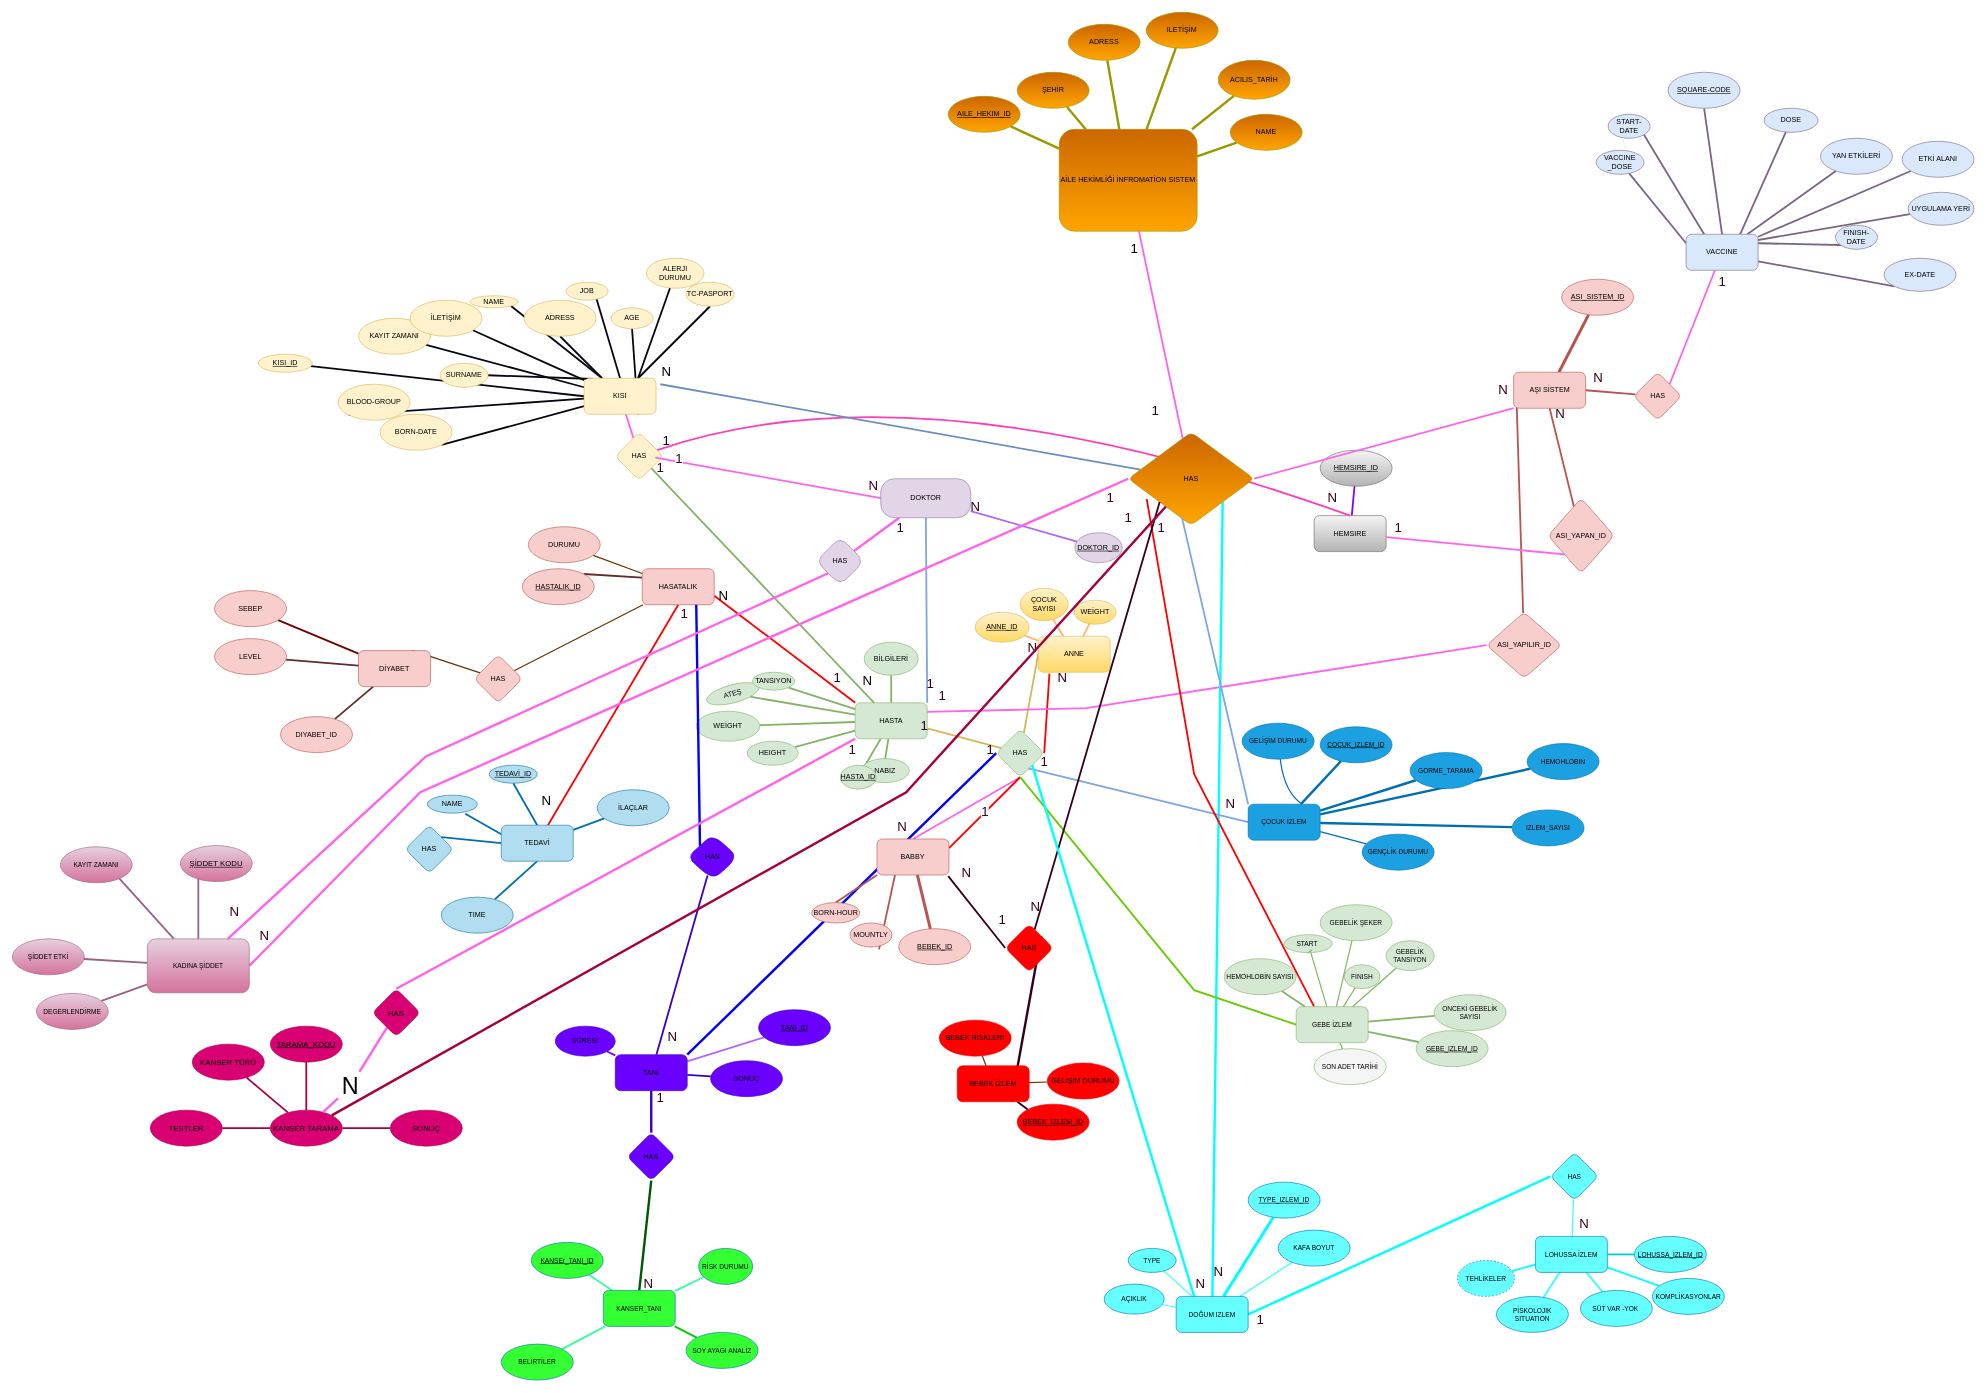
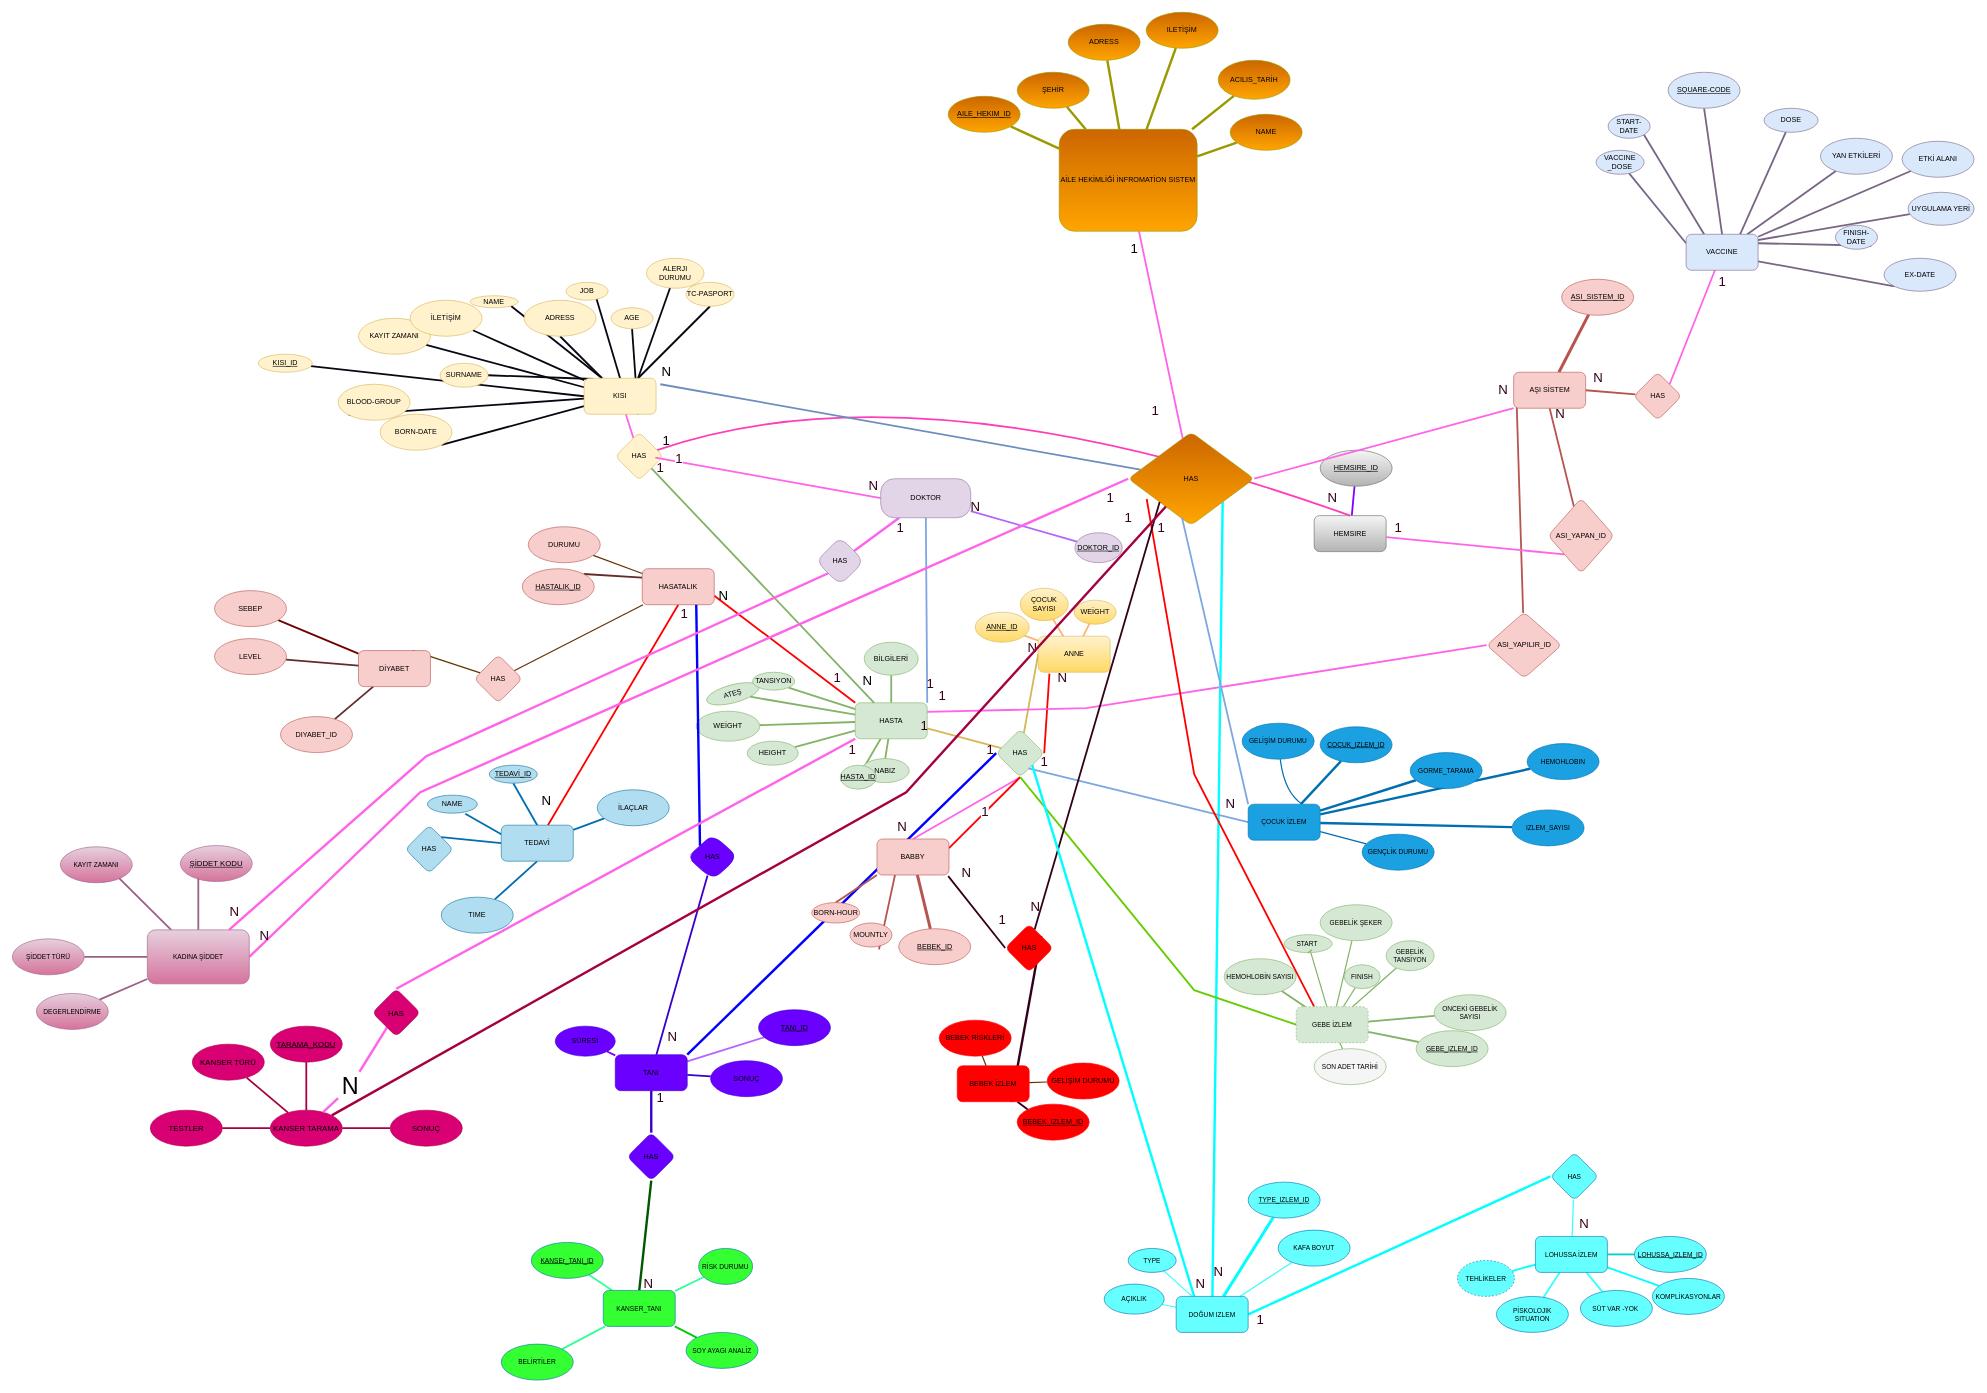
node "ŞİDDET ETKİ": label "ŞİDDET ETKİ" -> "ŞİDDET TÜRÜ"
node "KADINA ŞİDDET": moved (198, 966) -> (198, 957)
node "GEBE İZLEM": style solid -> dashed
